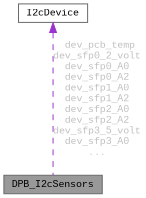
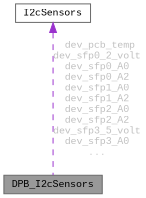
node "I2cDevice": label "I2cDevice" -> "I2cSensors"
